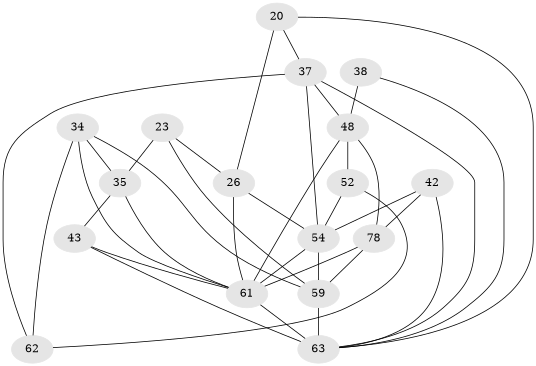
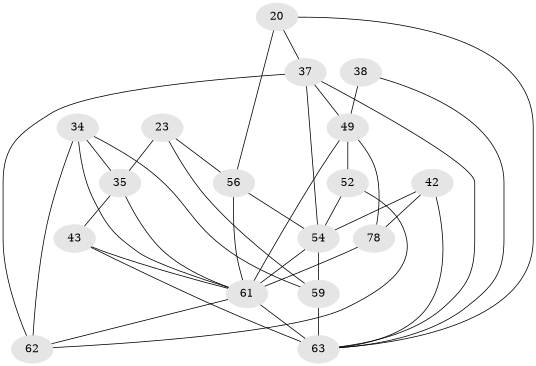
node "48": label "48" -> "49"
node "26": label "26" -> "56"
edge "78" -- "59": removed
edge "61" -- "62": added
